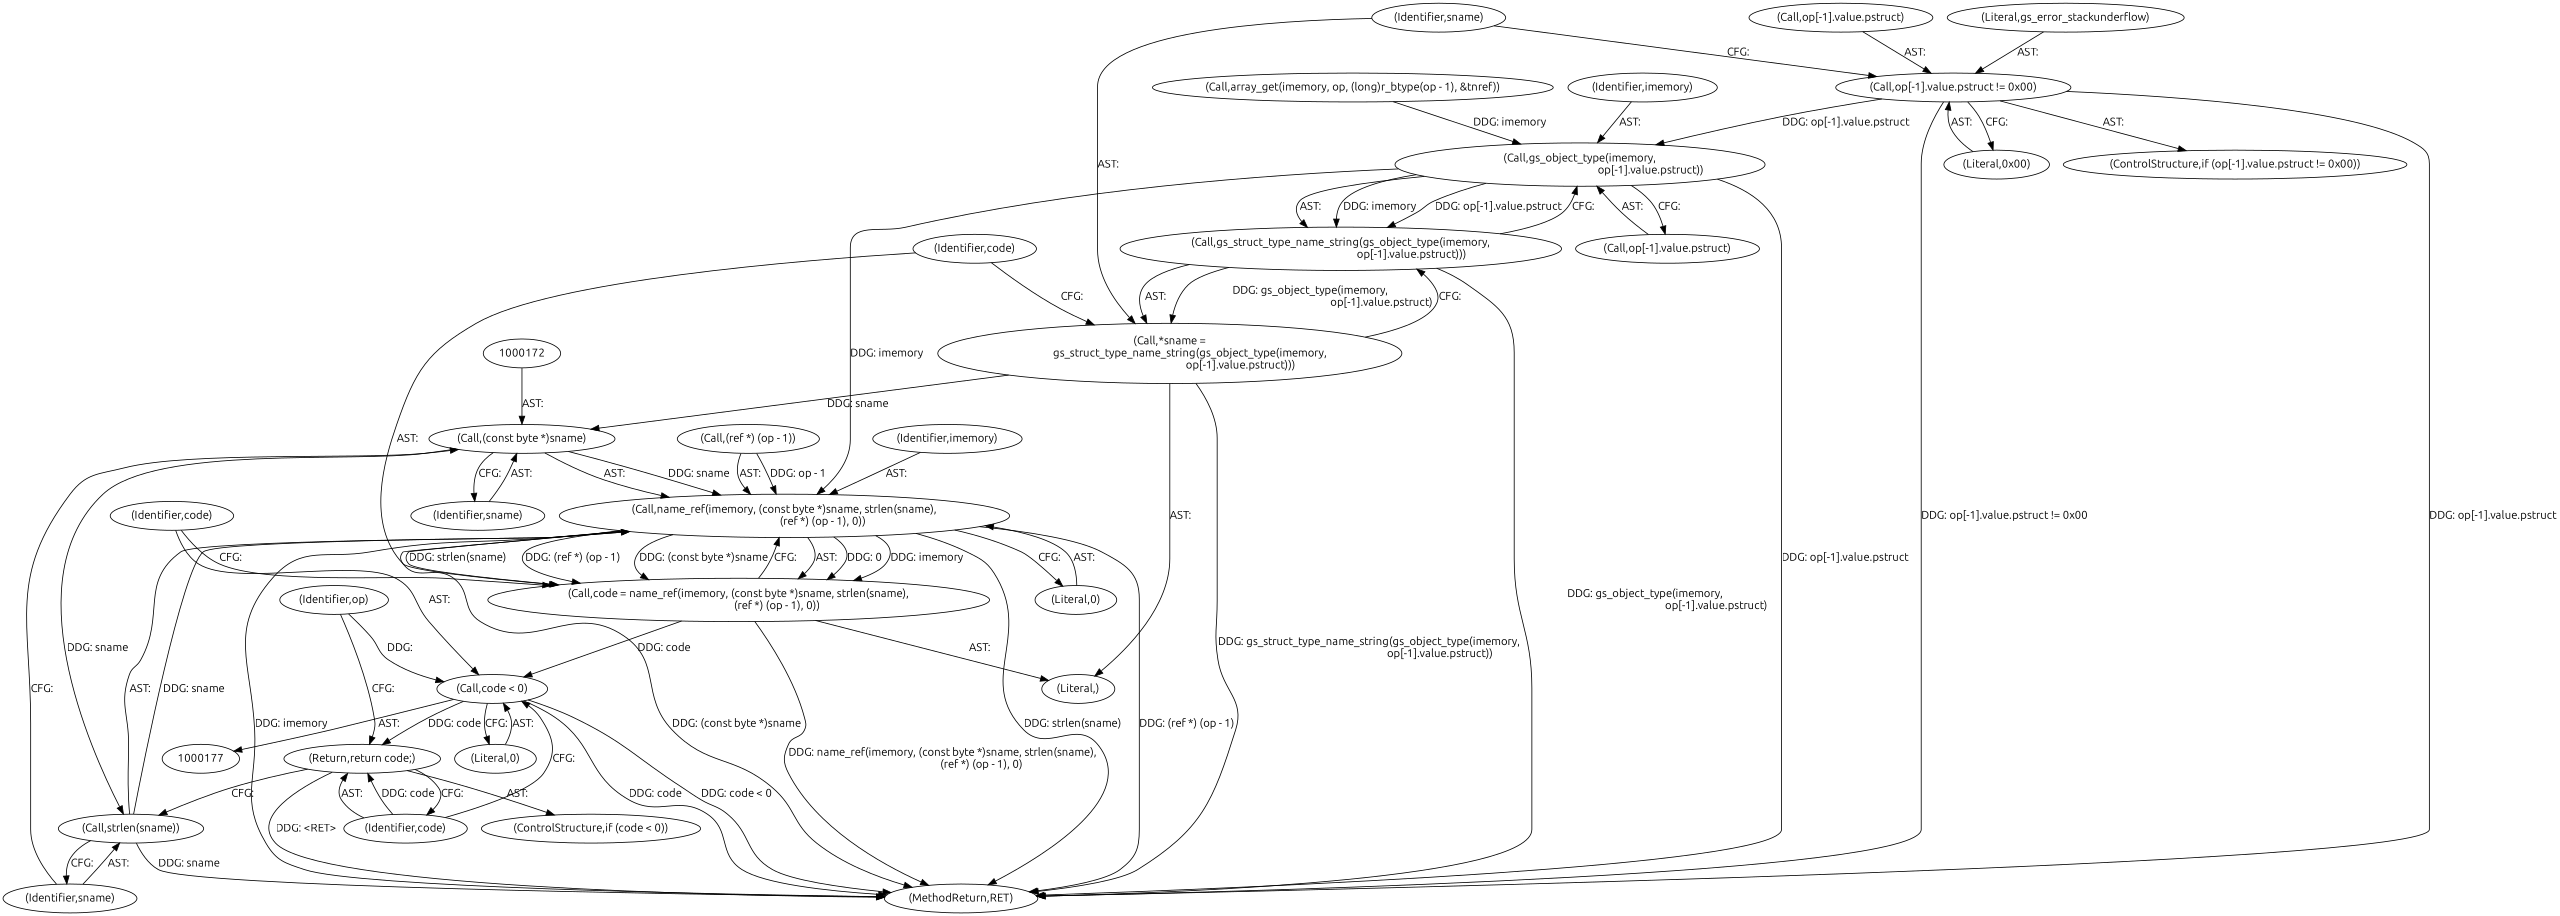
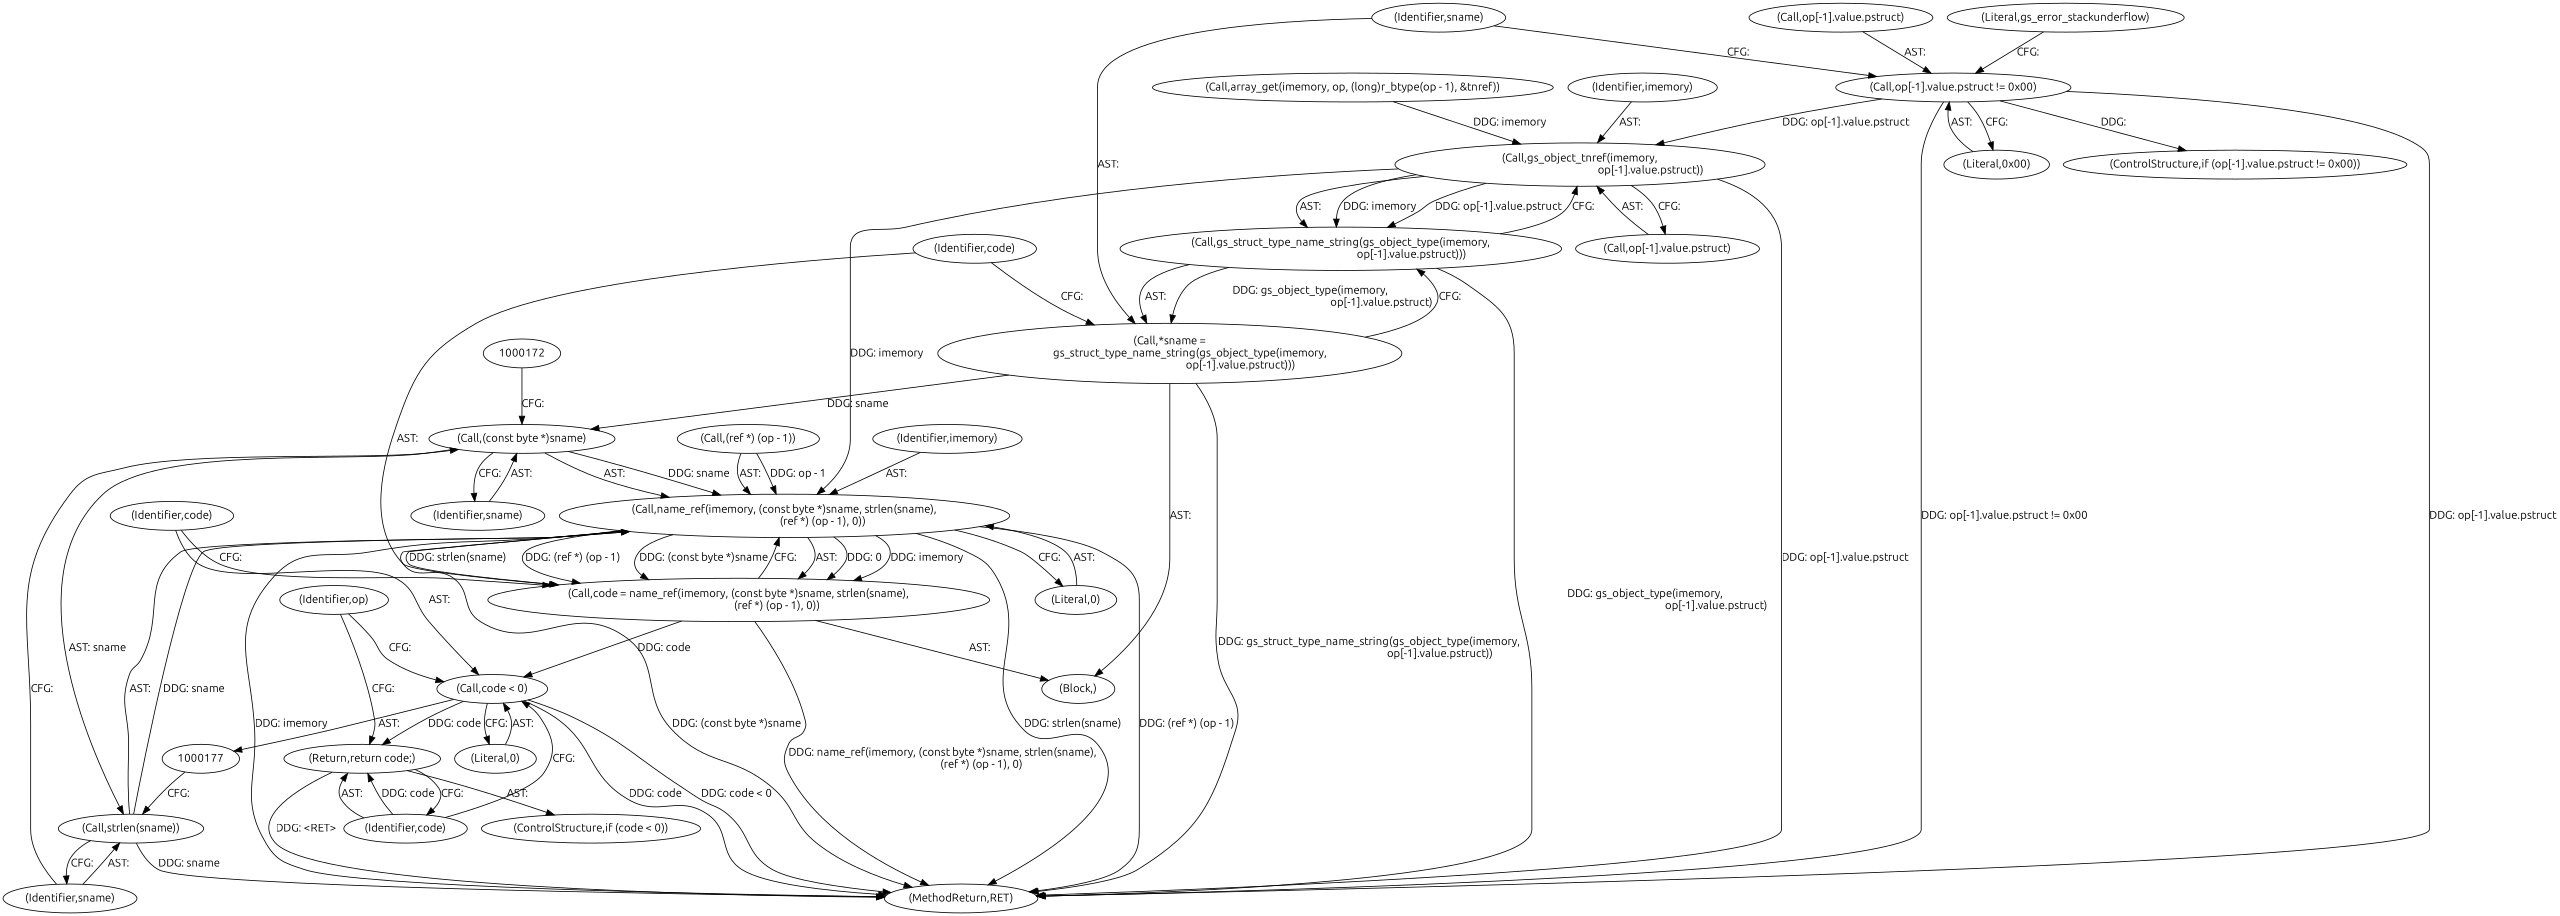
edge "(Literal,gs_error_stackunderflow)" -> "(Call,op[-1].value.pstruct != 0x00)": label "AST: " -> "CFG: "
edge "(Call,op[-1].value.pstruct != 0x00)" -> "(ControlStructure,if (op[-1].value.pstruct != 0x00))": label "AST: " -> "DDG: "
node "(Call,gs_object_type(imemory, op[-1].value.pstruct))": label "(Call,gs_object_type(imemory, op[-1].value.pstruct))" -> "(Call,gs_object_tnref(imemory, op[-1].value.pstruct))"
edge "1000172" -> "(Call,(const byte *)sname)": label "AST: " -> "CFG: "
edge "(Call,(const byte *)sname)" -> "(Call,strlen(sname))": label "DDG: sname" -> "AST: sname"
edge "(Identifier,op)" -> "(Call,code < 0)": label "DDG: " -> "CFG: "
node "(Literal,)": label "(Literal,)" -> "(Block,)"
edge "(Return,return code;)" -> "(Call,strlen(sname))": now "1000177" -> "(Call,strlen(sname))"
